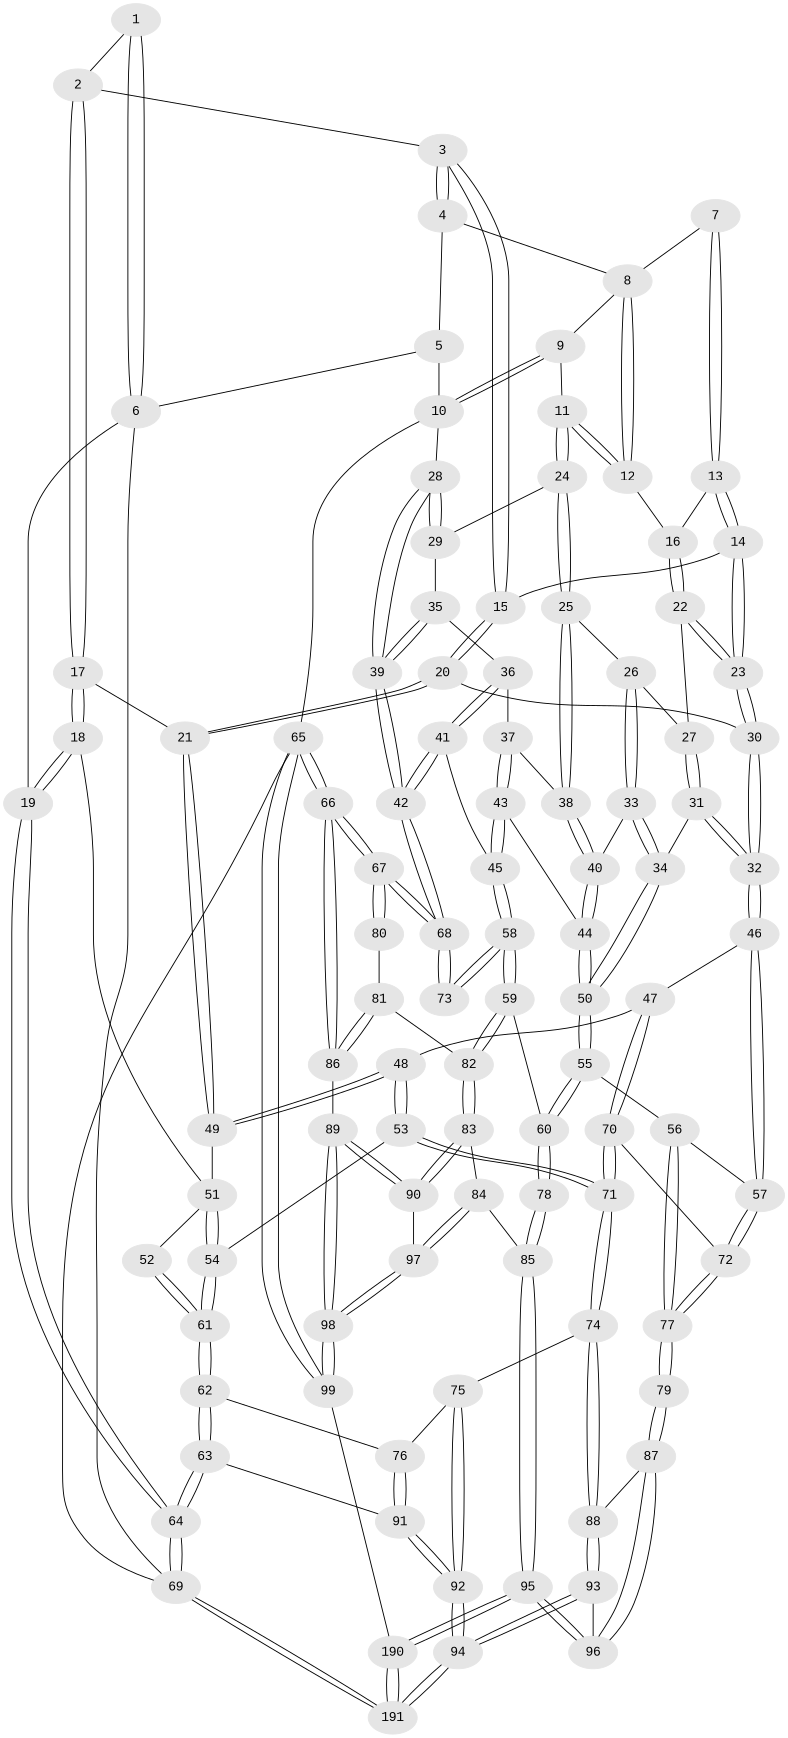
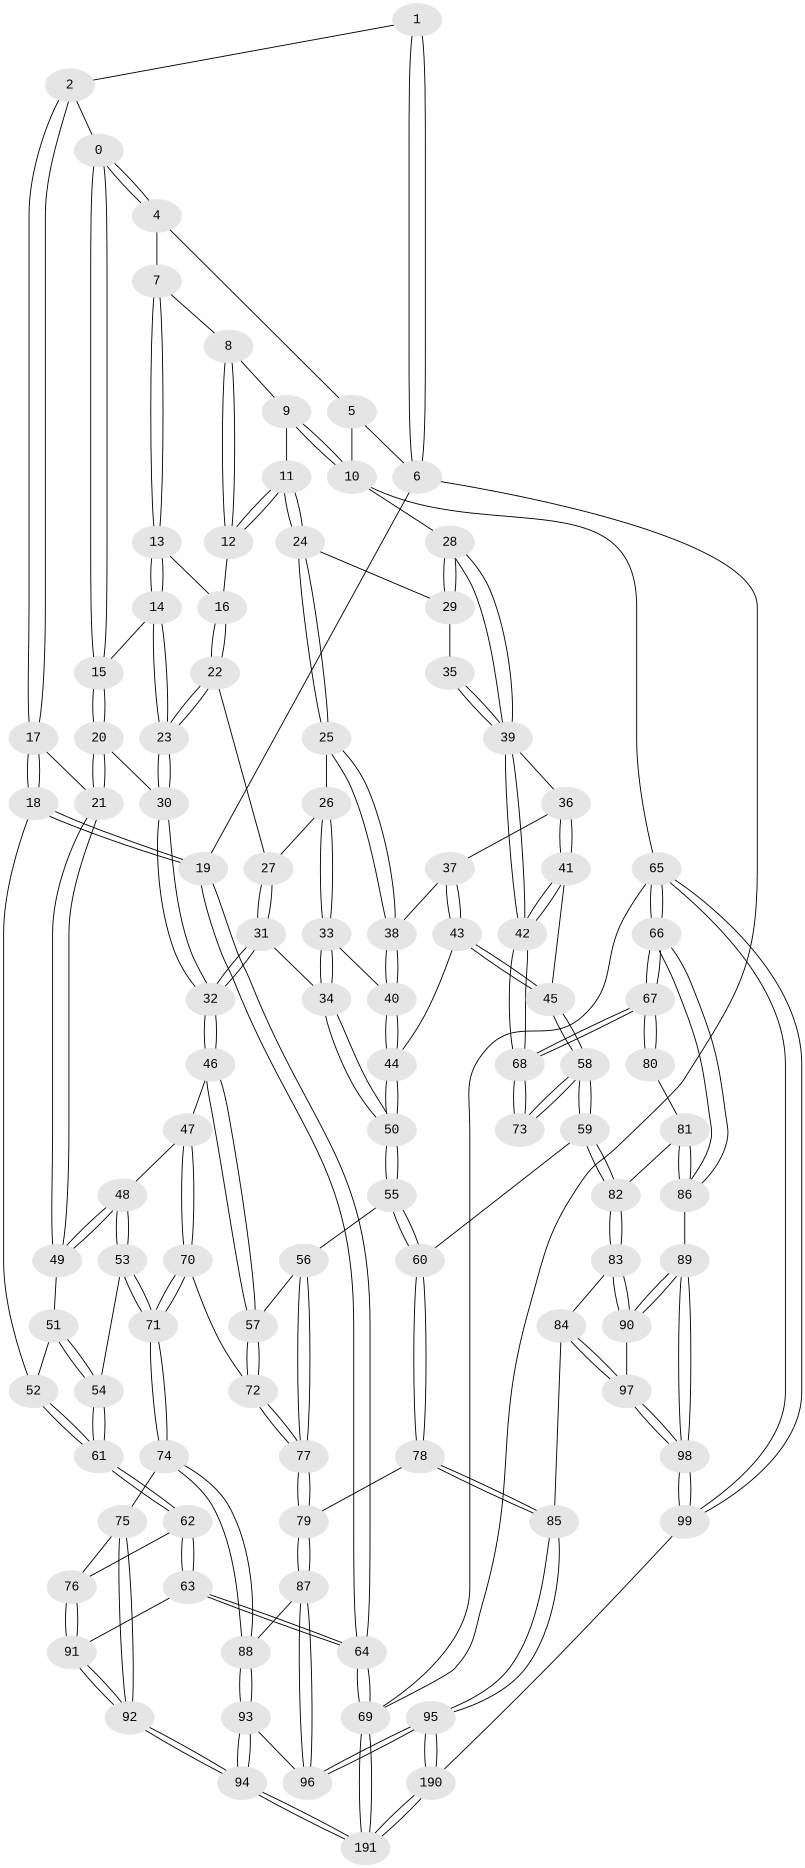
node "3": label "3" -> "0"
edge "4" -- "8": now "4" -- "7"
edge "35" -- "36": now "39" -- "36"
edge "18" -- "51": now "18" -- "52"
edge "78" -- "79": added
